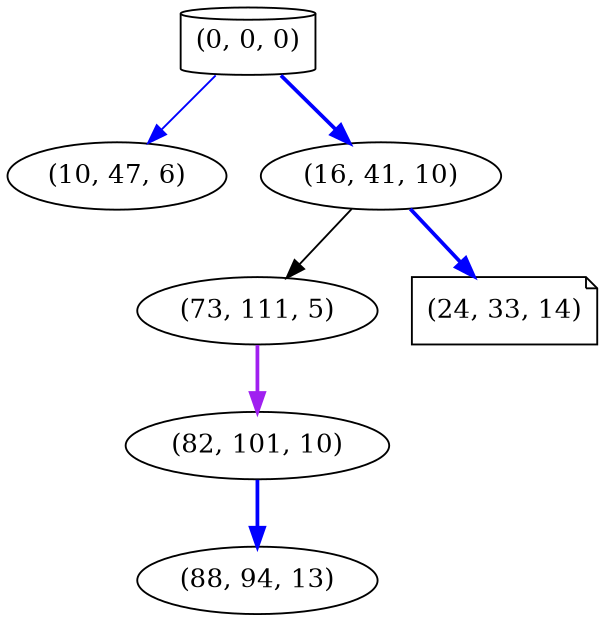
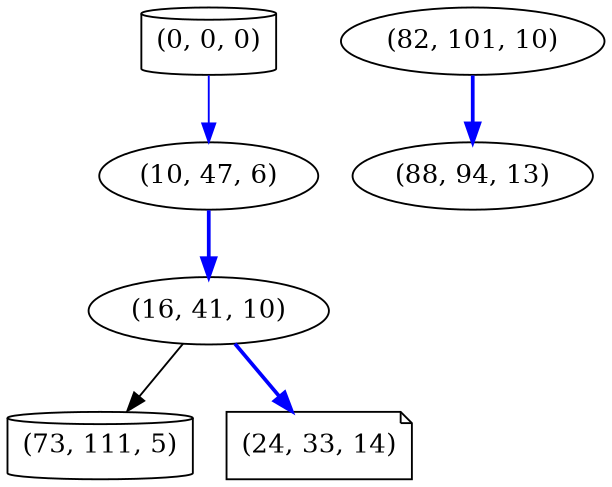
edge "(0, 0, 0)" -> "(16, 41, 10)": now "(10, 47, 6)" -> "(16, 41, 10)"
node "(73, 111, 5)": shape ellipse -> cylinder
edge "(73, 111, 5)" -> "(82, 101, 10)": removed
